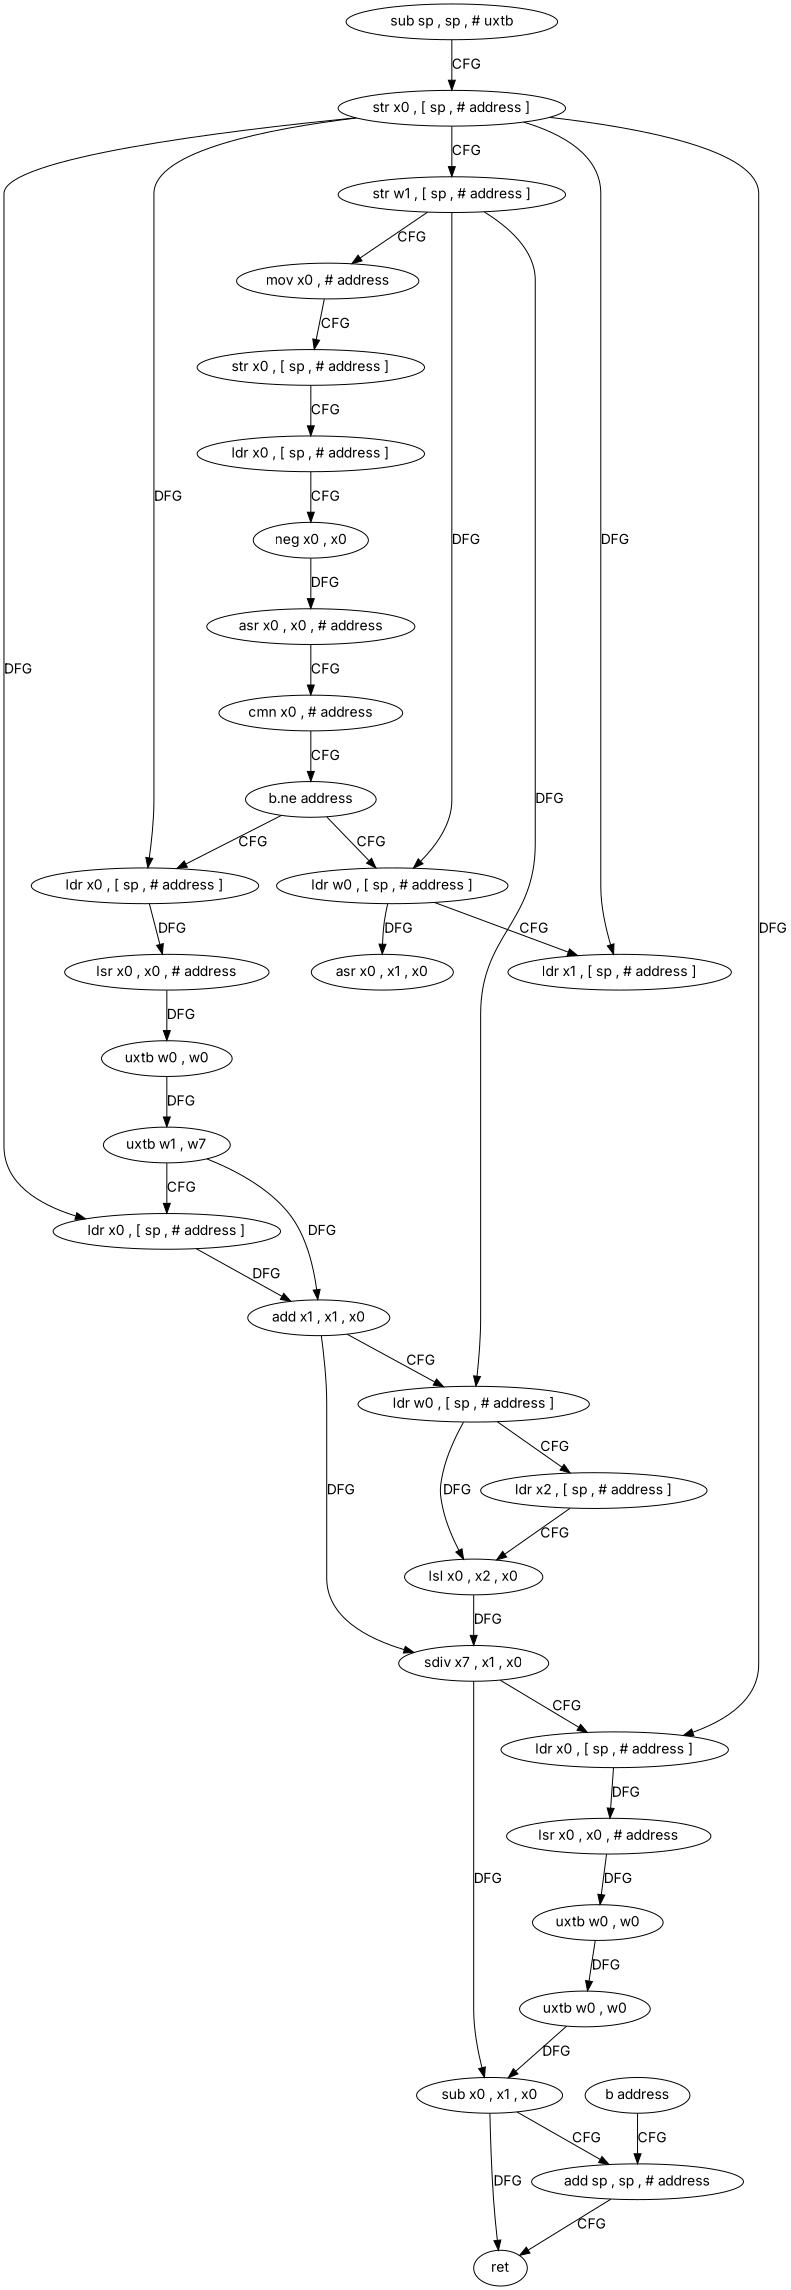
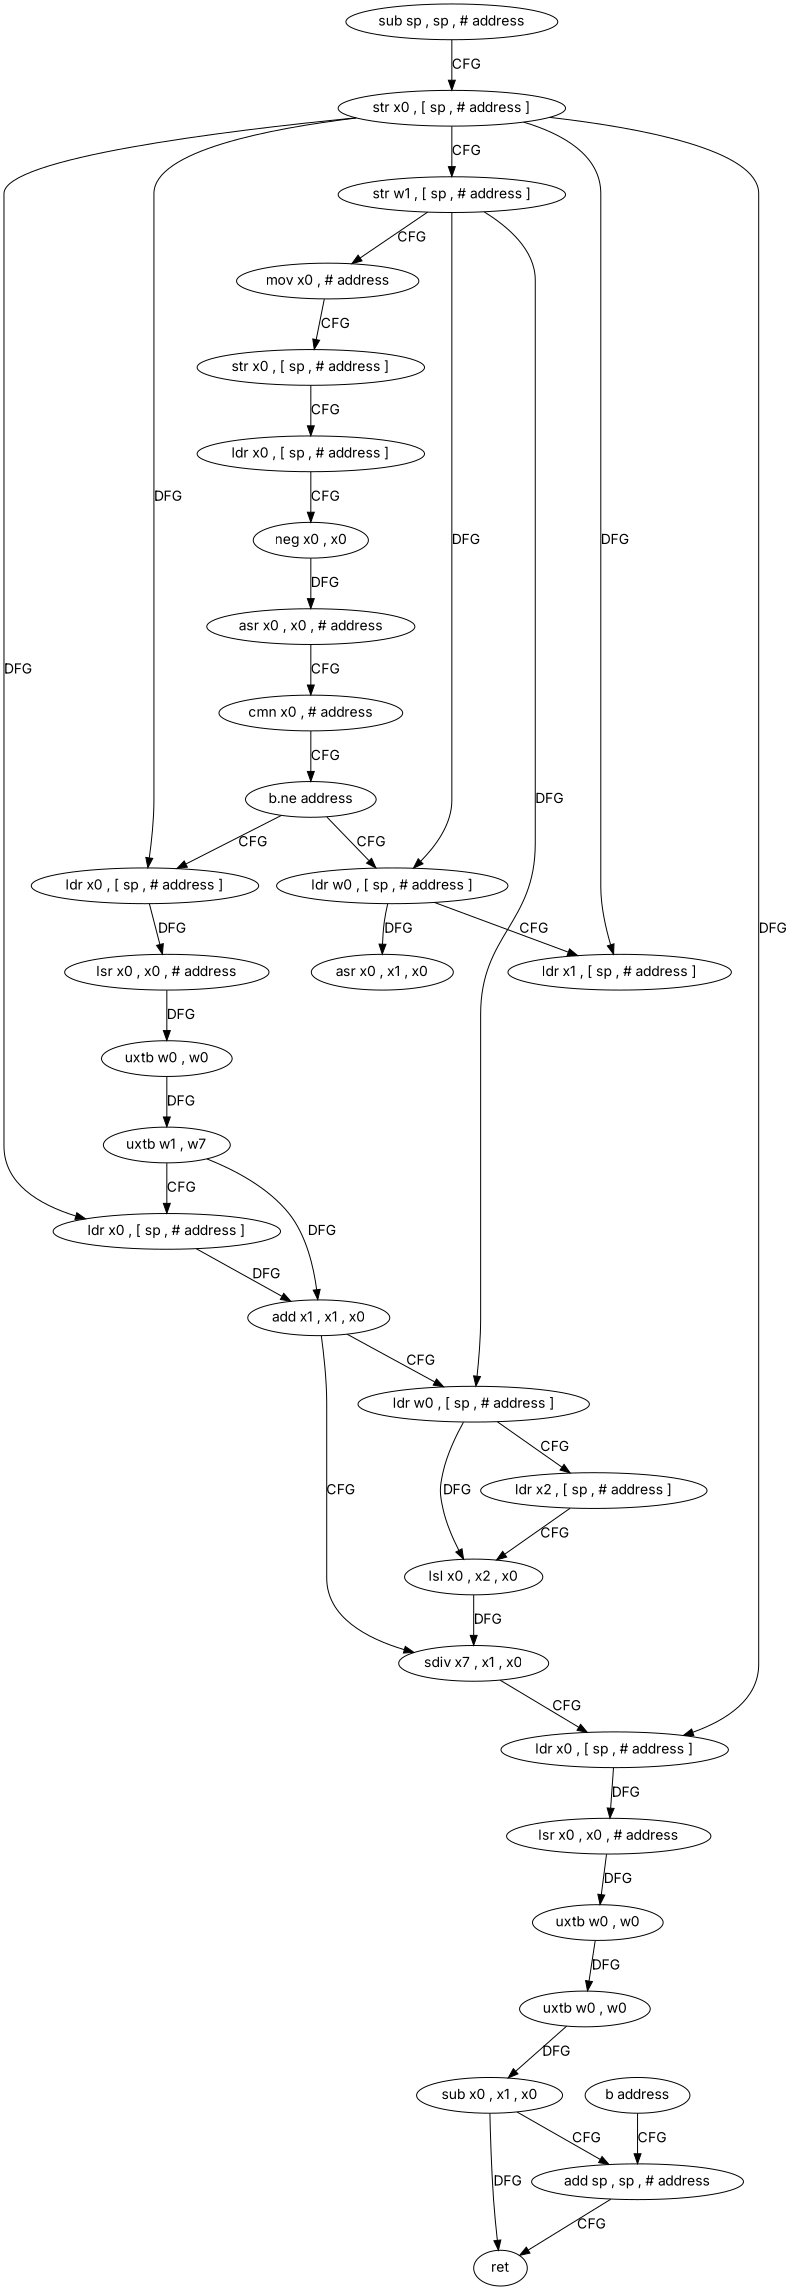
node "sub sp , sp , # uxtb": label "sub sp , sp , # uxtb" -> "sub sp , sp , # address"
edge "add x1 , x1 , x0" -> "sdiv x7 , x1 , x0": label "DFG" -> "CFG"
edge "sdiv x7 , x1 , x0" -> "sub x0 , x1 , x0": removed, label "DFG"
